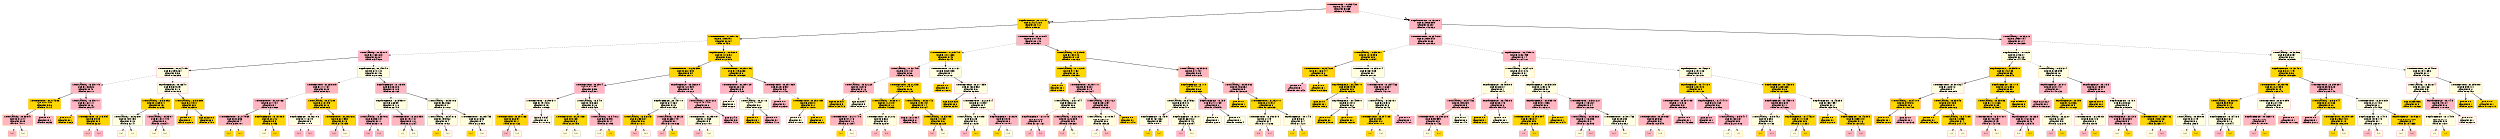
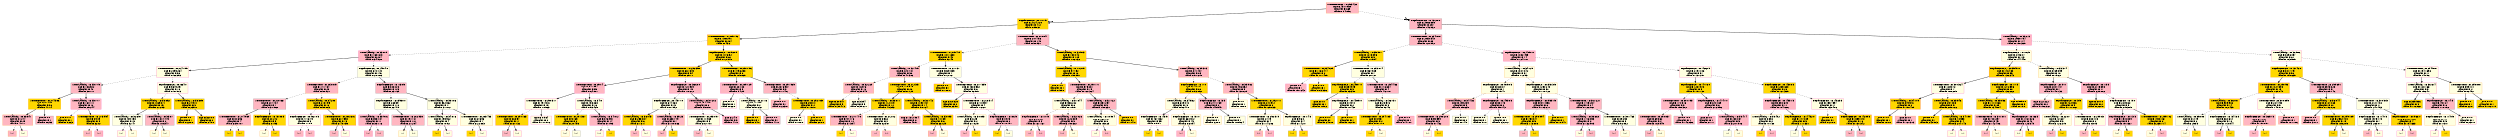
node "mse = 0.0 samples = 1 value = 188.0": fillcolor gold -> lightyellow
node "mse = 0.0 samples = 1 value = 51.0": fillcolor gold -> lightyellow
